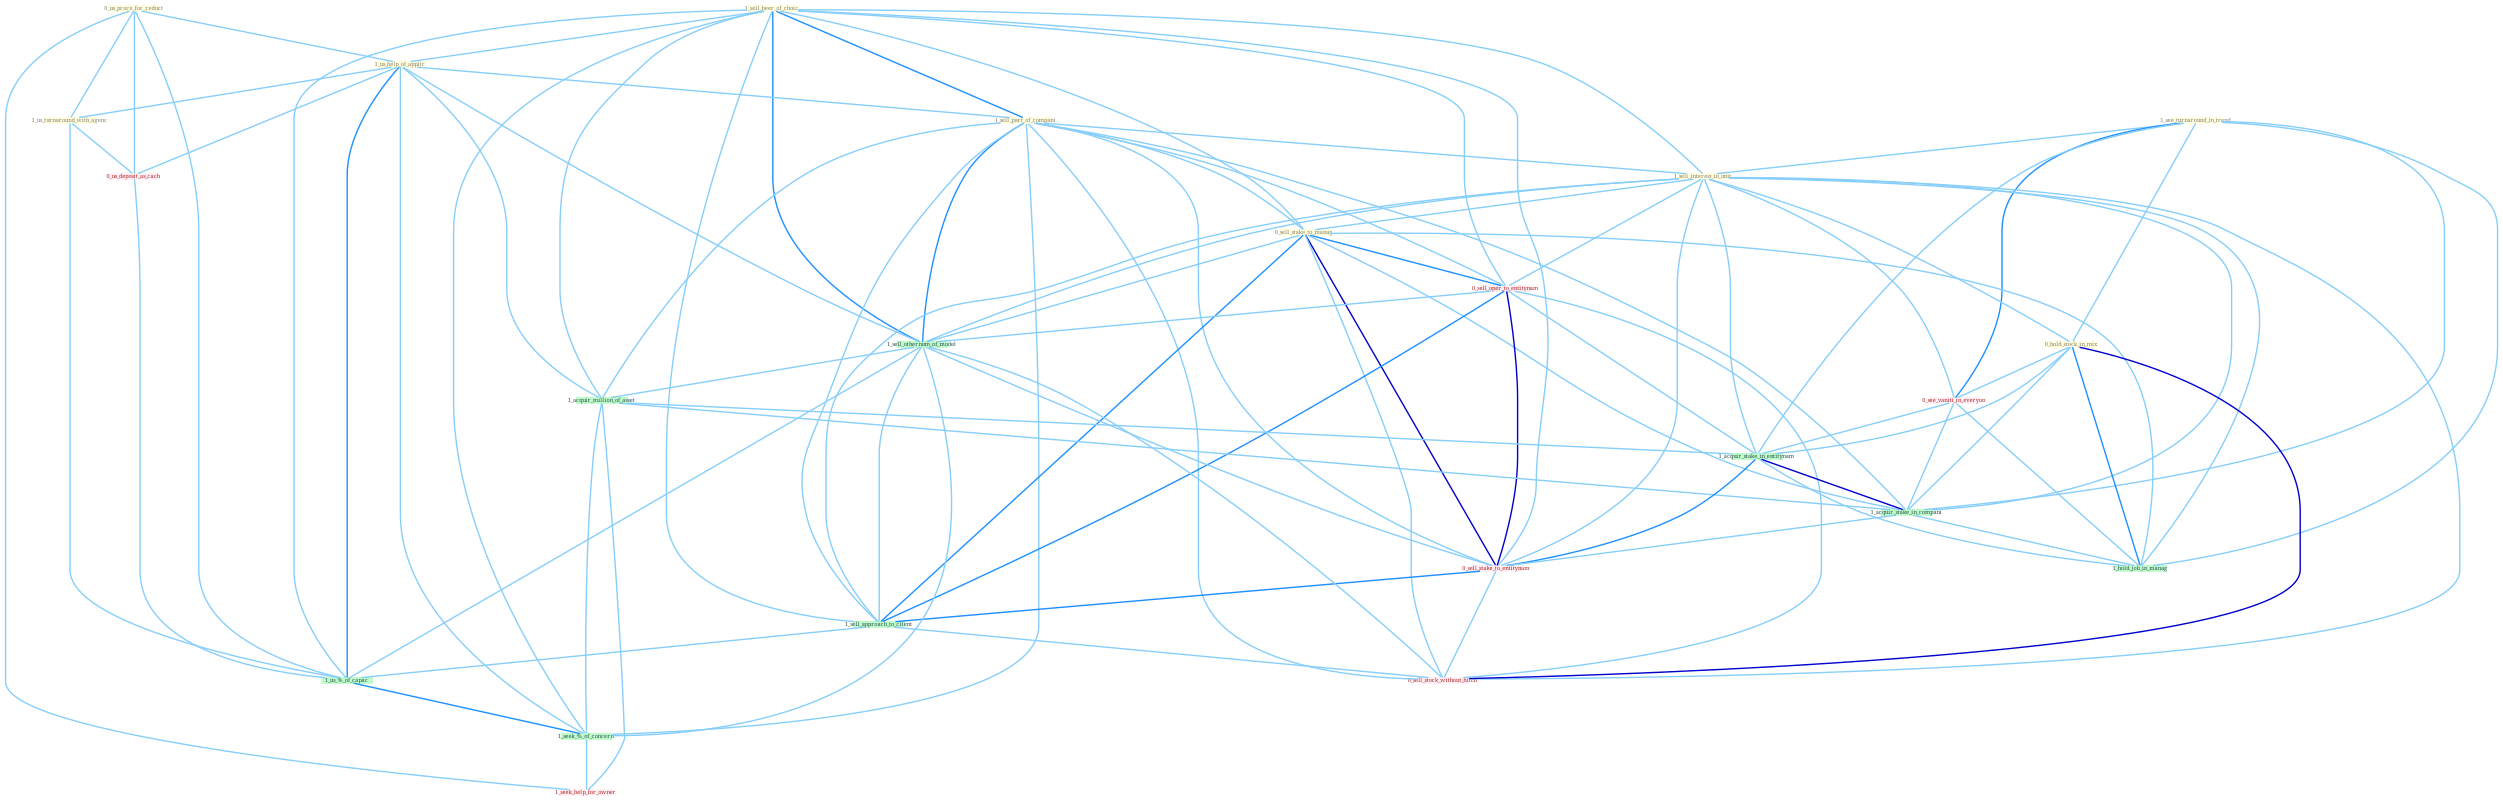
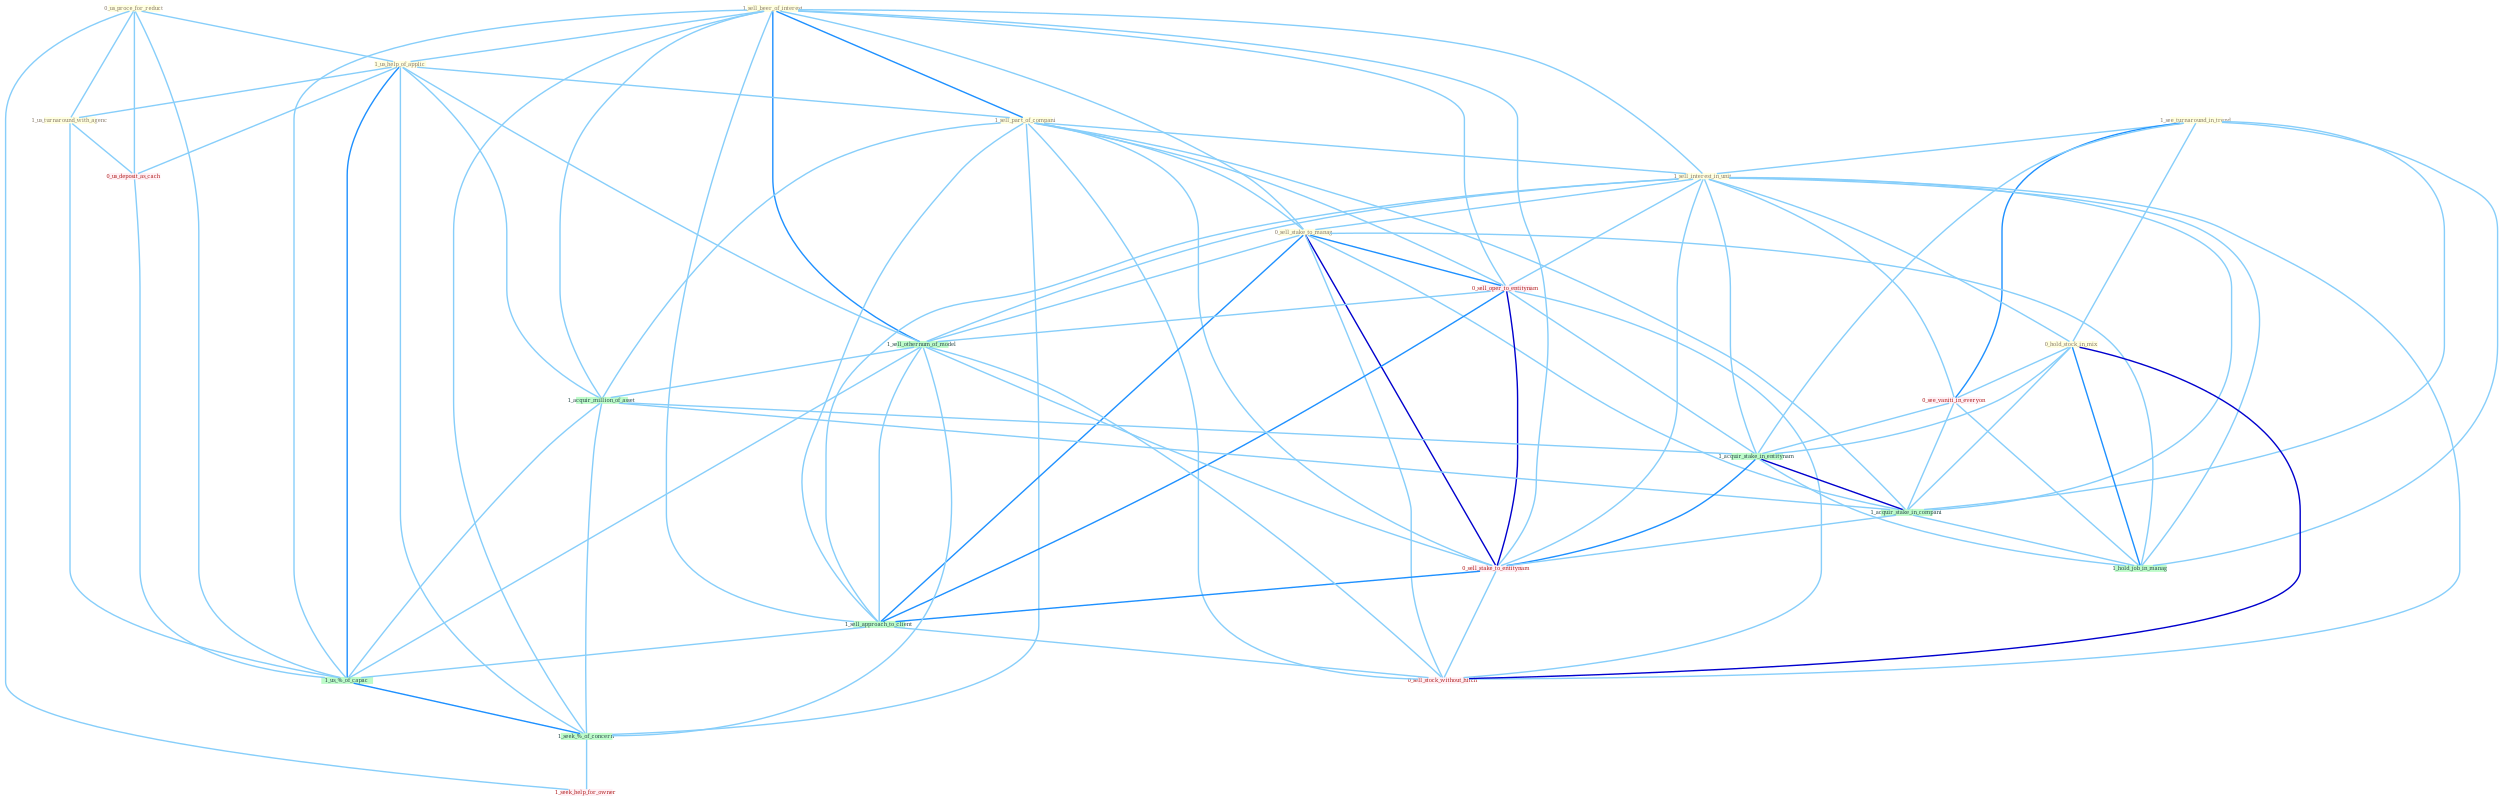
node "1_sell_beer_of_choic": label "1_sell_beer_of_choic" -> "1_sell_beer_of_interest"
edge "1_sell_part_of_compani" -- "1_sell_othernum_of_model": removed
edge "1_acquir_million_of_asset" -- "1_seek_help_for_owner": now "1_acquir_million_of_asset" -- "1_us_%_of_capac"
